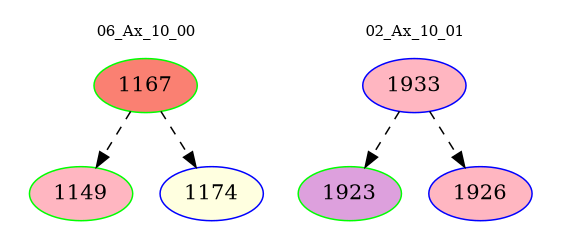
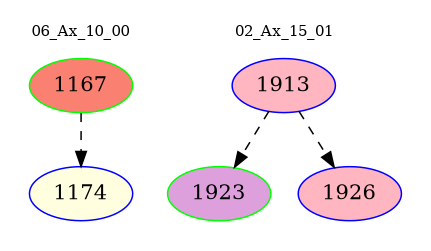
cluster "02_Ax_10_01": label "02_Ax_10_01" -> "02_Ax_15_01"
node "1933": label "1933" -> "1913"
node "1149": removed
